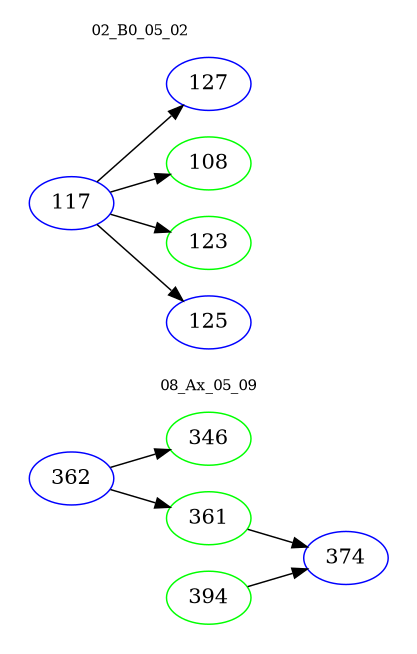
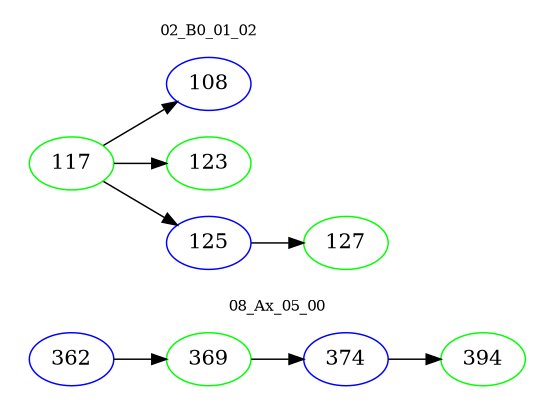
cluster "02_B0_05_02": label "02_B0_05_02" -> "02_B0_01_02"
node "127": color blue -> green
edge "117" -> "127": now "125" -> "127"
node "108": color green -> blue
node "117": color blue -> green
cluster "08_Ax_05_09": label "08_Ax_05_09" -> "08_Ax_05_00"
node "346": removed
node "361": label "361" -> "369"
edge "394" -> "374": reversed
